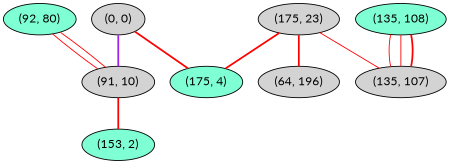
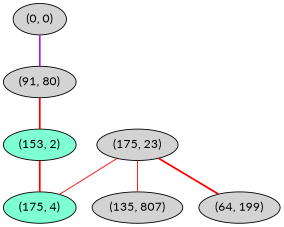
node "(92, 80)": removed
node "(135, 108)": removed
edge "(0, 0)" -- "(175, 4)": now "(153, 2)" -- "(175, 4)"
edge "(175, 23)" -- "(175, 4)": style bold -> solid
node "(91, 10)": label "(91, 10)" -> "(91, 80)"
node "(64, 196)": label "(64, 196)" -> "(64, 199)"
node "(135, 107)": label "(135, 107)" -> "(135, 807)"
